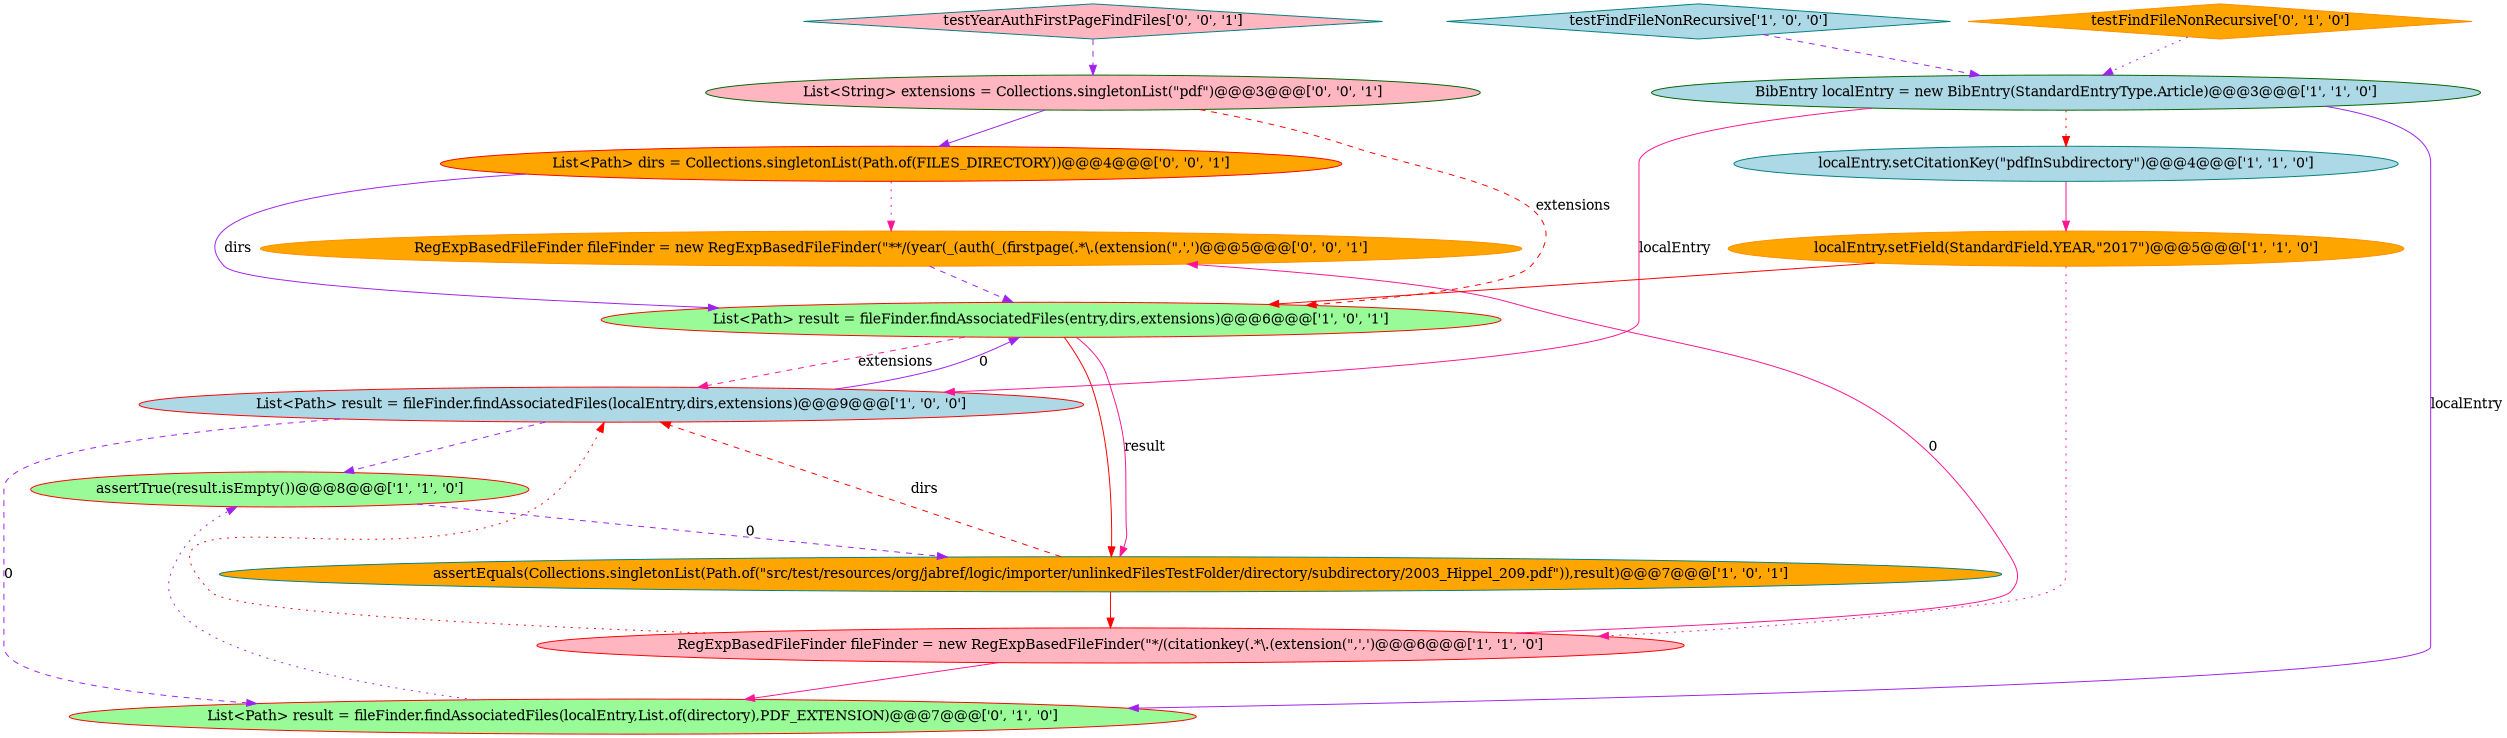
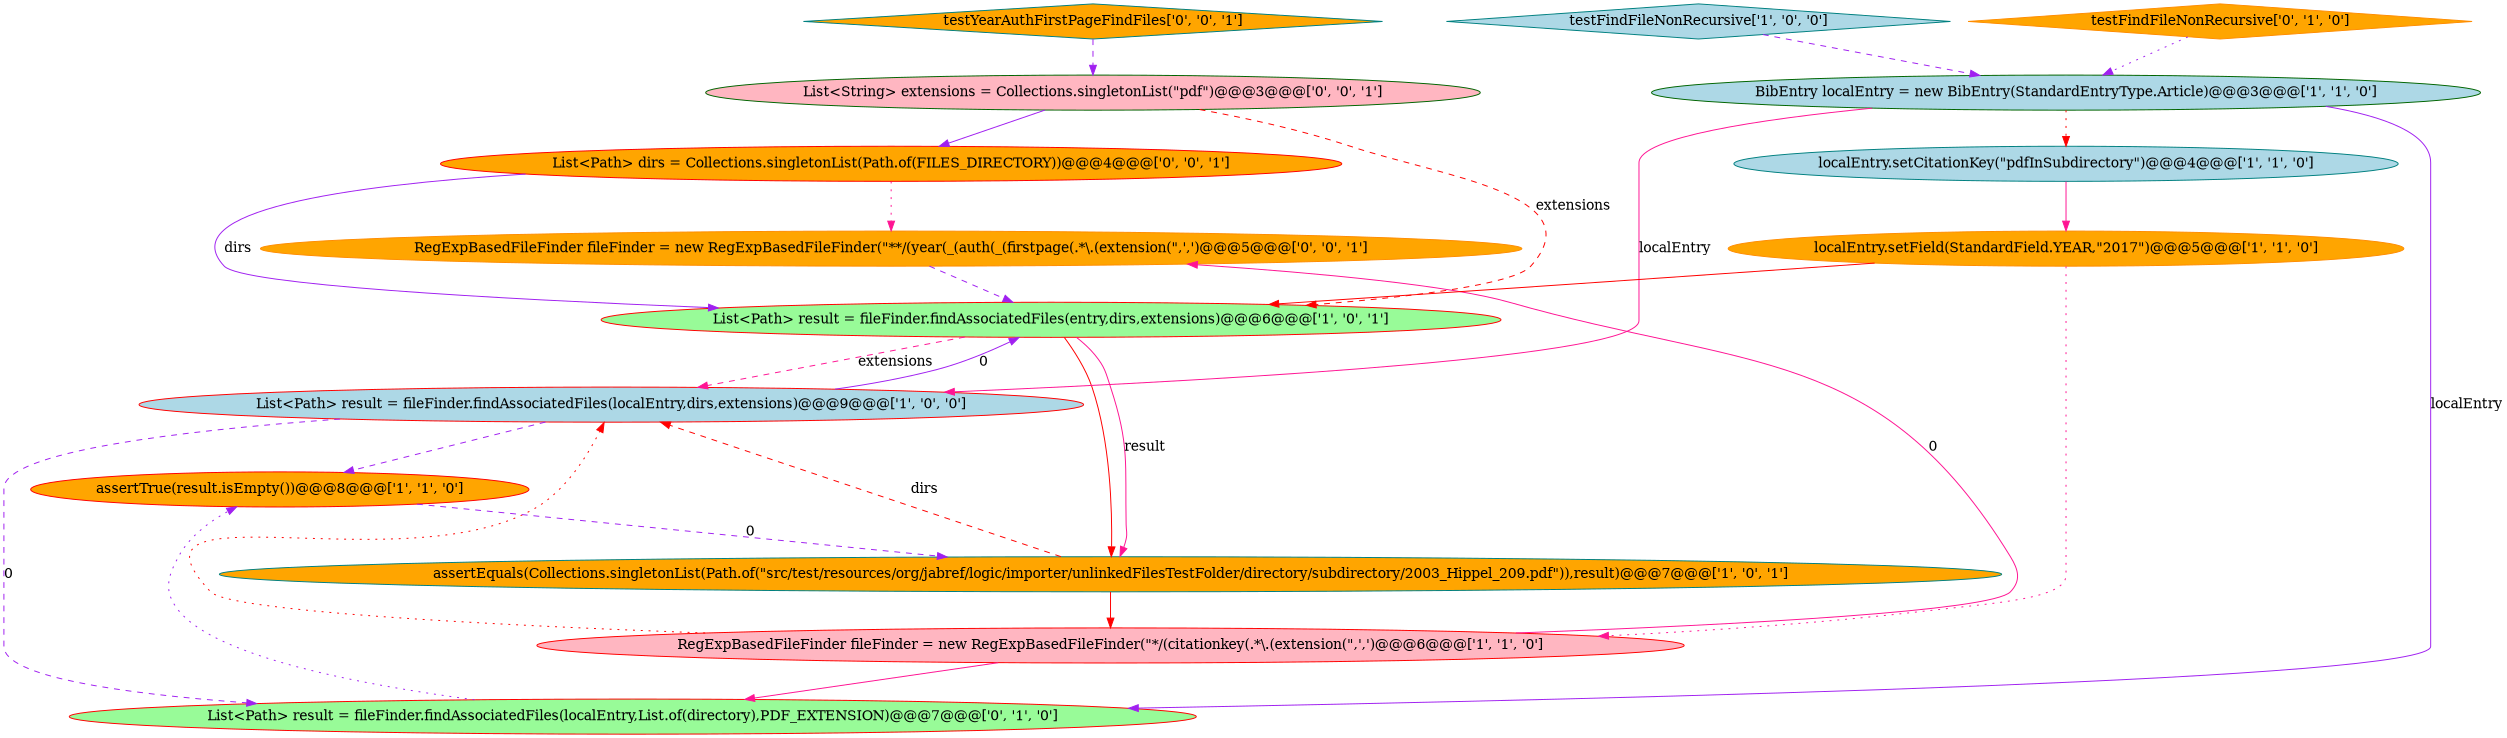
node "testYearAuthFirstPageFindFiles['0', '0', '1']": fillcolor lightpink -> orange
node "assertTrue(result.isEmpty())@@@8@@@['1', '1', '0']": fillcolor palegreen -> orange
